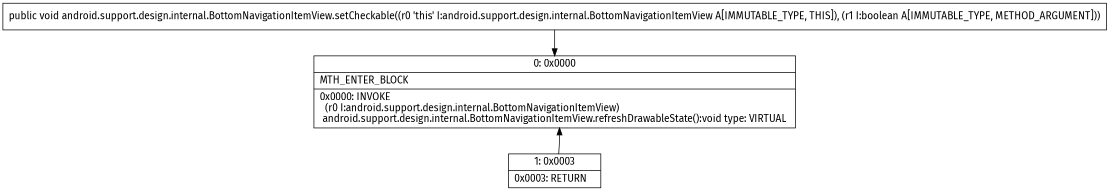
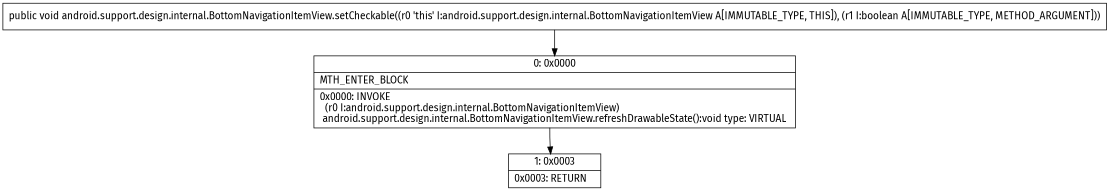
edge "1: 0x0003" -> "0: 0x0000": reversed
